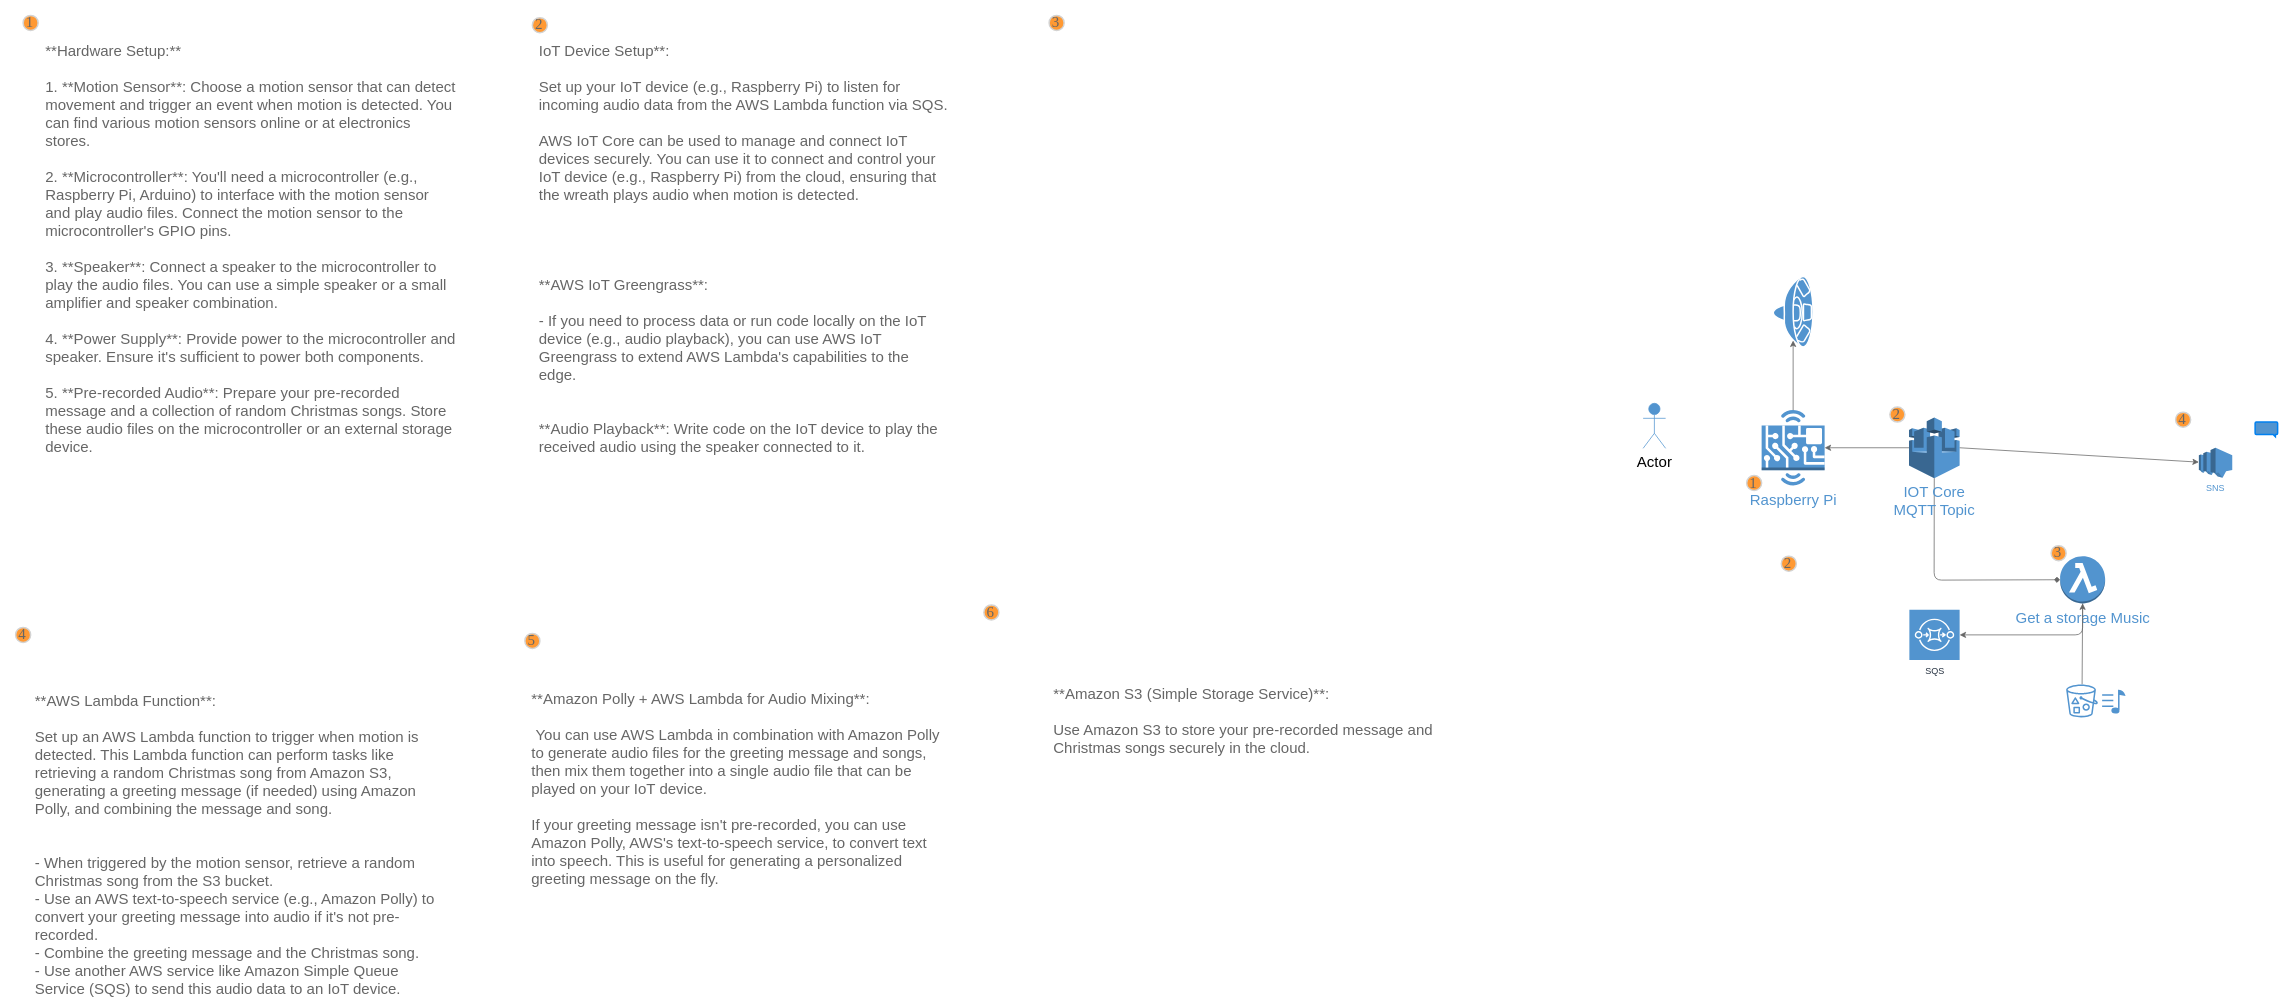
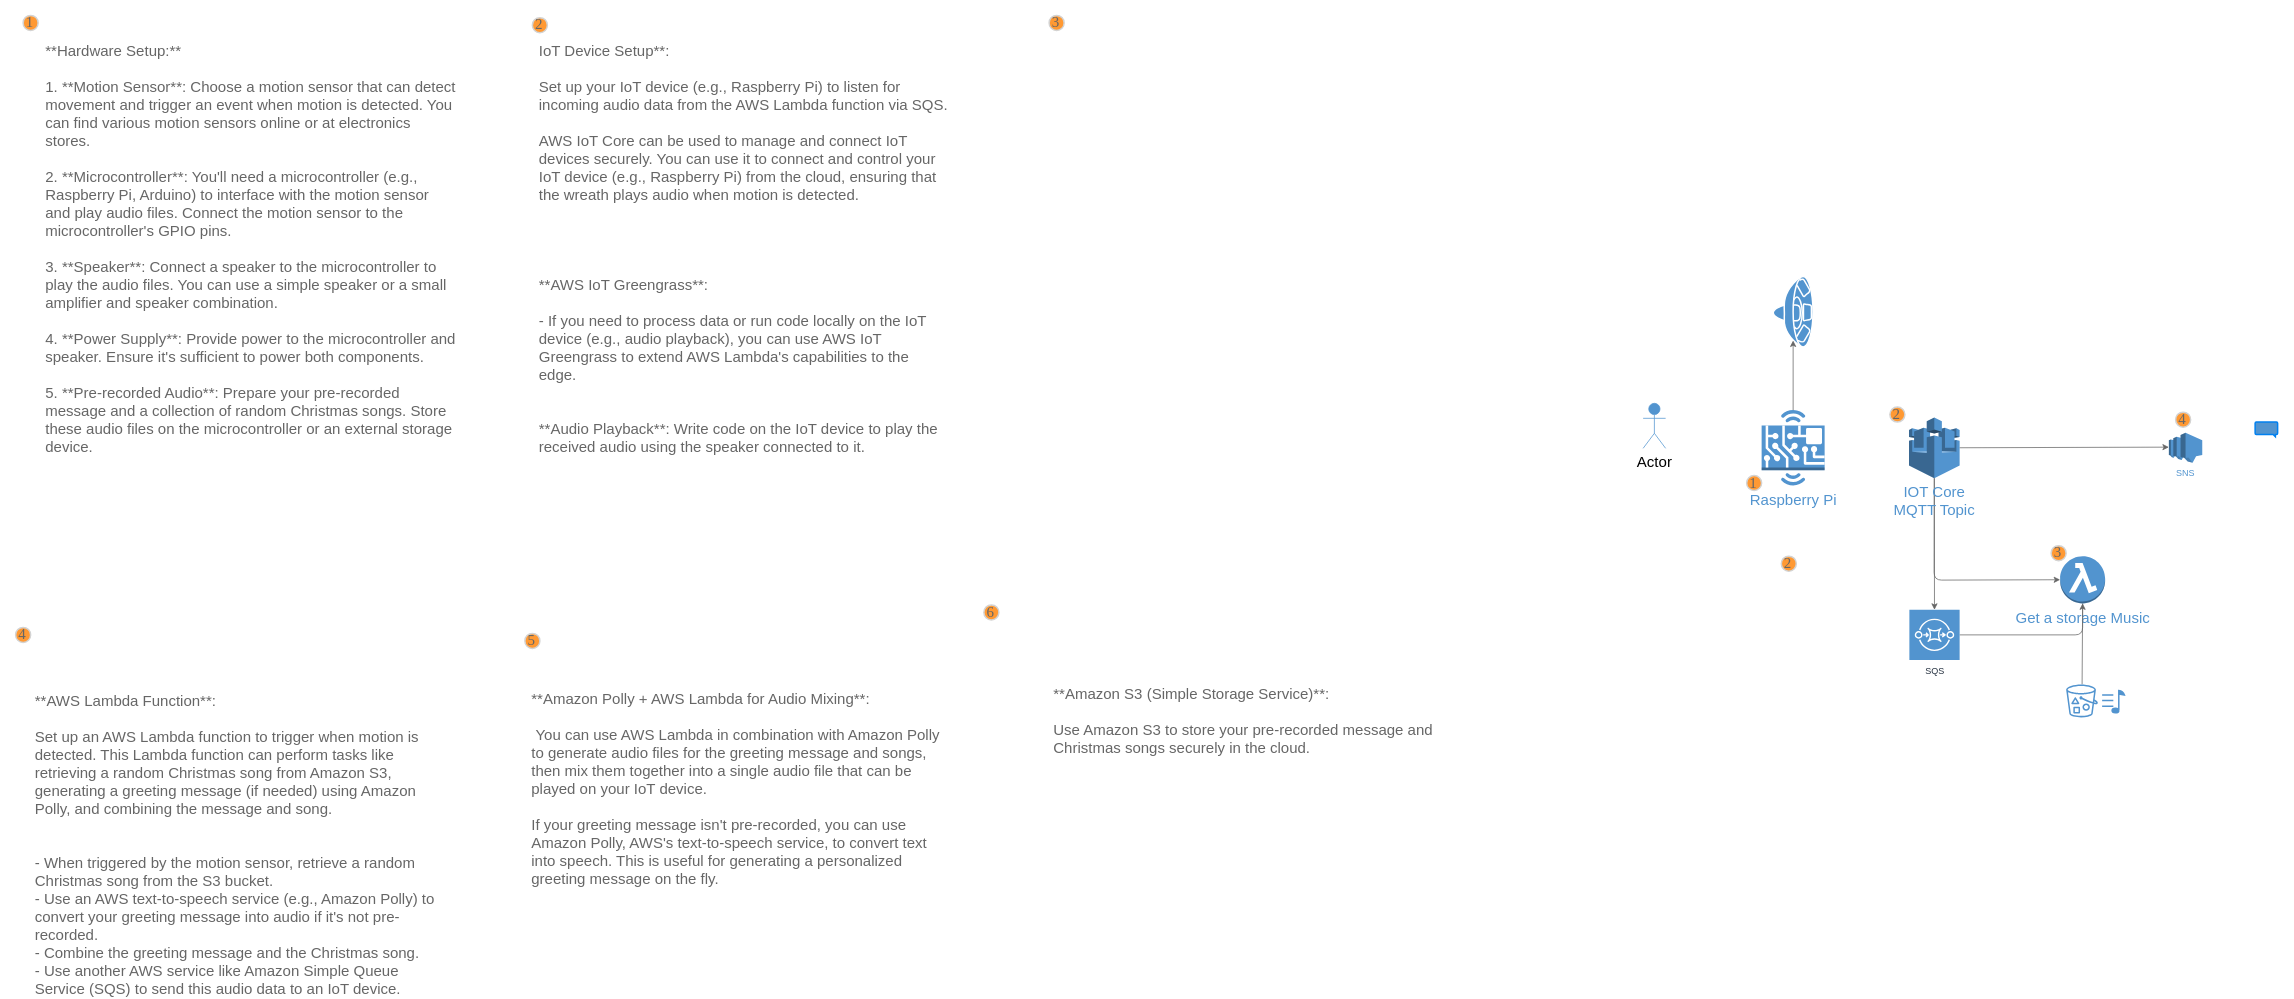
edge "IOT Core MQTT Topic" -> "Raspberry Pi": now "IOT Core MQTT Topic" -> "SQS"
node "SNS": moved (2215, 463) -> (2185, 448)
edge "IOT Core MQTT Topic" -> "Get a storage Music": arrowhead diamond -> classic
edge "Get a storage Music" -> "SQS": arrowhead classic -> none
